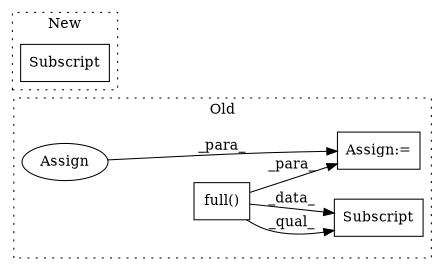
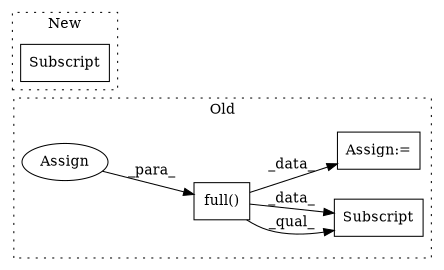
edge "Assign" -> "Assign:=": now "Assign" -> "full()"
edge "full()" -> "Assign:=": label "_para_" -> "_data_"
